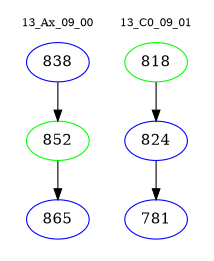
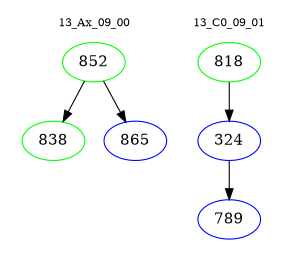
node "838": color blue -> green
edge "838" -> "852": reversed
node "824": label "824" -> "324"
node "781": label "781" -> "789"
